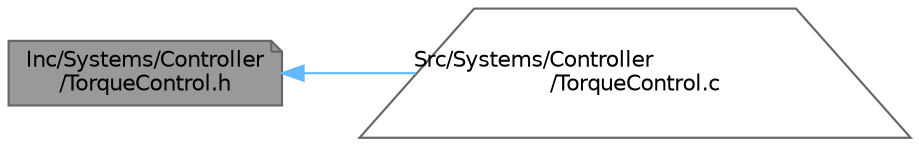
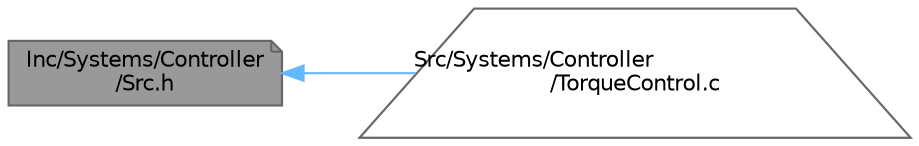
node "Inc/Systems/Controller /TorqueControl.h": label "Inc/Systems/Controller /TorqueControl.h" -> "Inc/Systems/Controller /Src.h"
